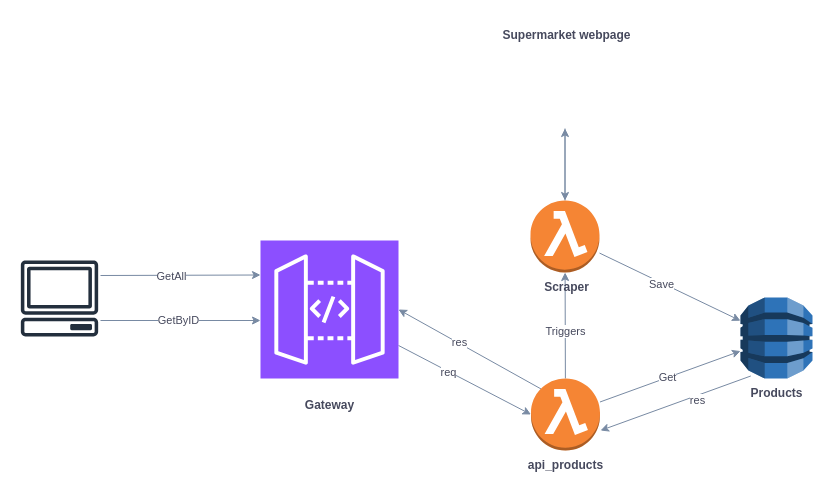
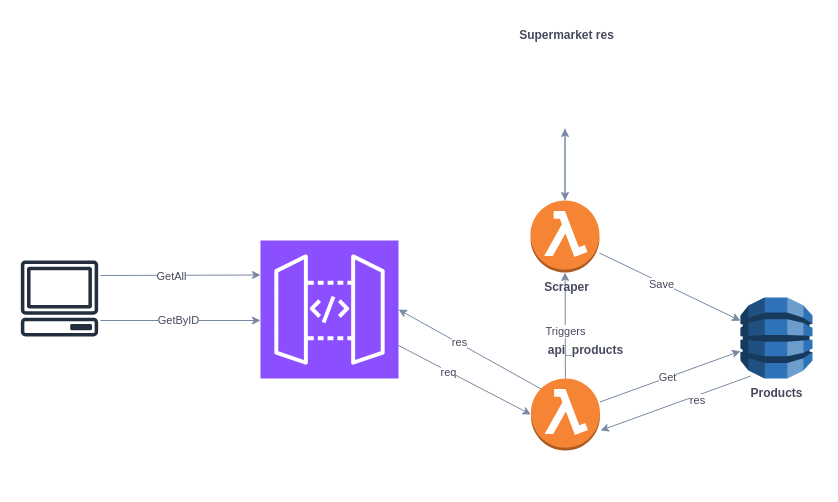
node "Supermarket webpage": label "Supermarket webpage" -> "Supermarket res"
node "Gateway": removed
node "api_products": moved (565, 466) -> (585, 351)
